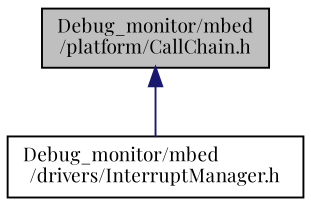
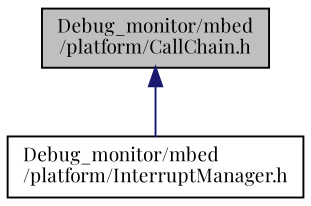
node "Debug_monitor/mbed /drivers/InterruptManager.h": label "Debug_monitor/mbed /drivers/InterruptManager.h" -> "Debug_monitor/mbed /platform/InterruptManager.h"
